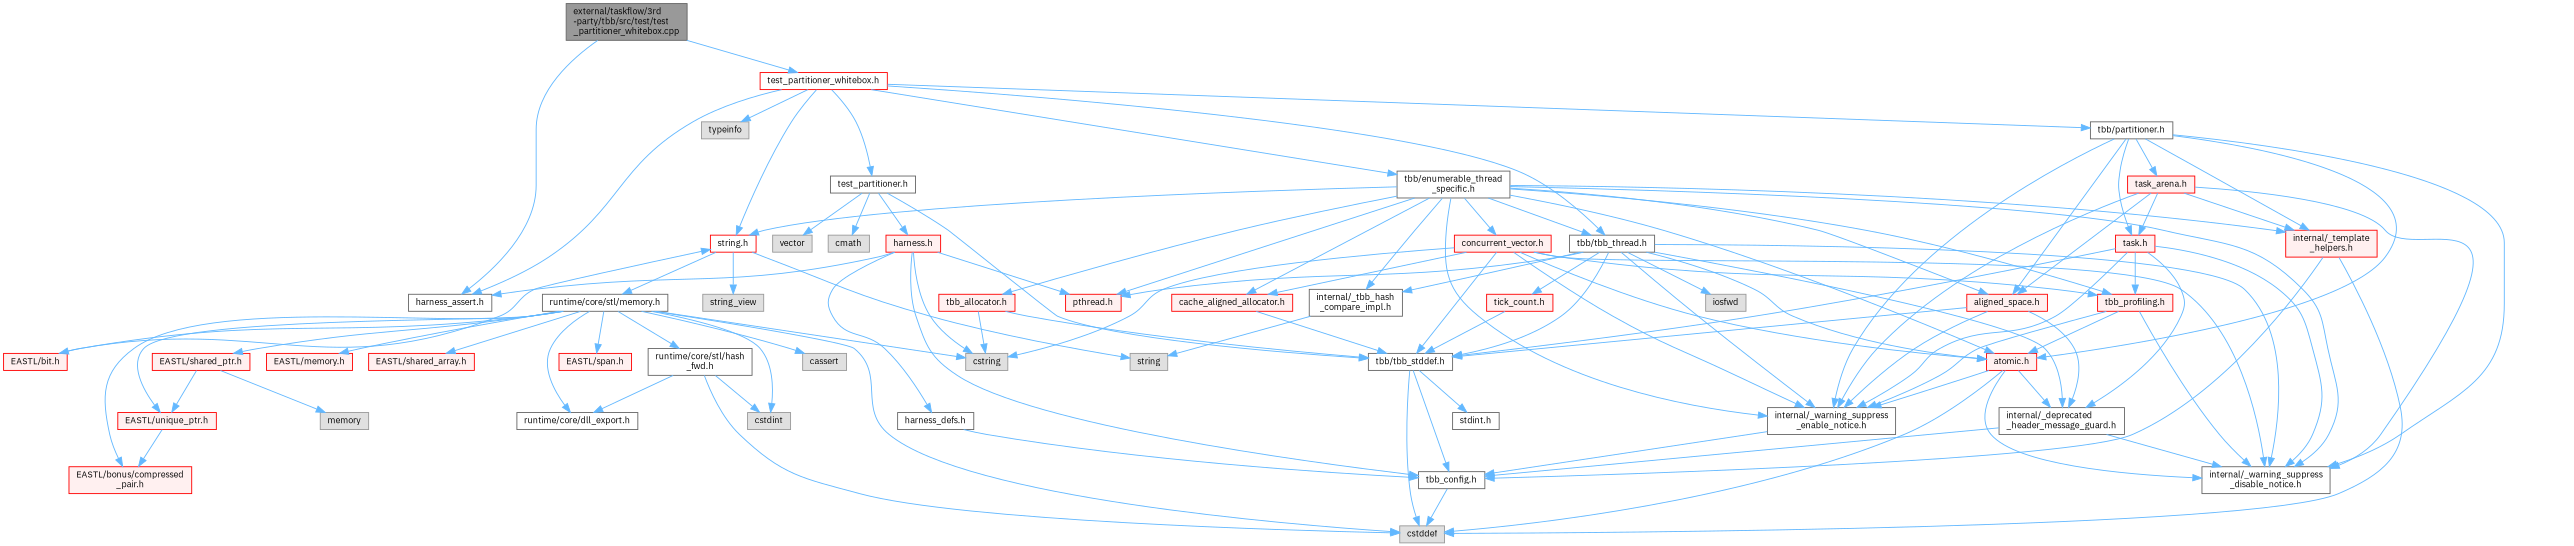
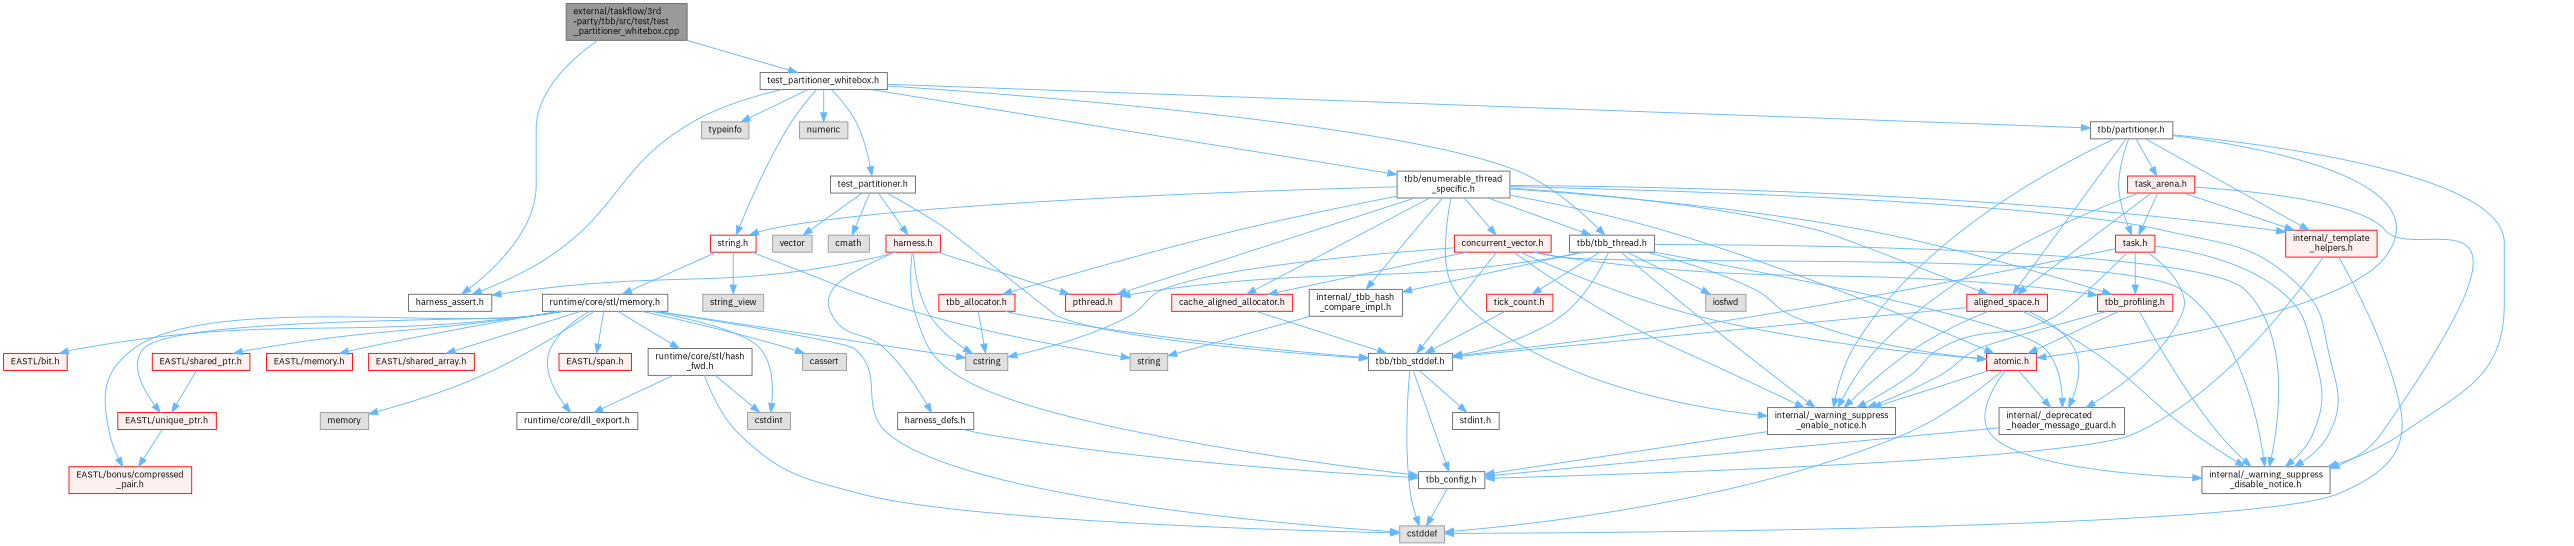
node "test_partitioner_whitebox.h": color red -> grey40
node "numeric": added
edge "EASTL/bit.h" -> "string.h": removed
edge "EASTL/shared_ptr.h" -> "memory": now "runtime/core/stl/memory.h" -> "memory"
edge "internal/_deprecated _header_message_guard.h" -> "internal/_warning_suppress _disable_notice.h": now "aligned_space.h" -> "internal/_warning_suppress _disable_notice.h"
